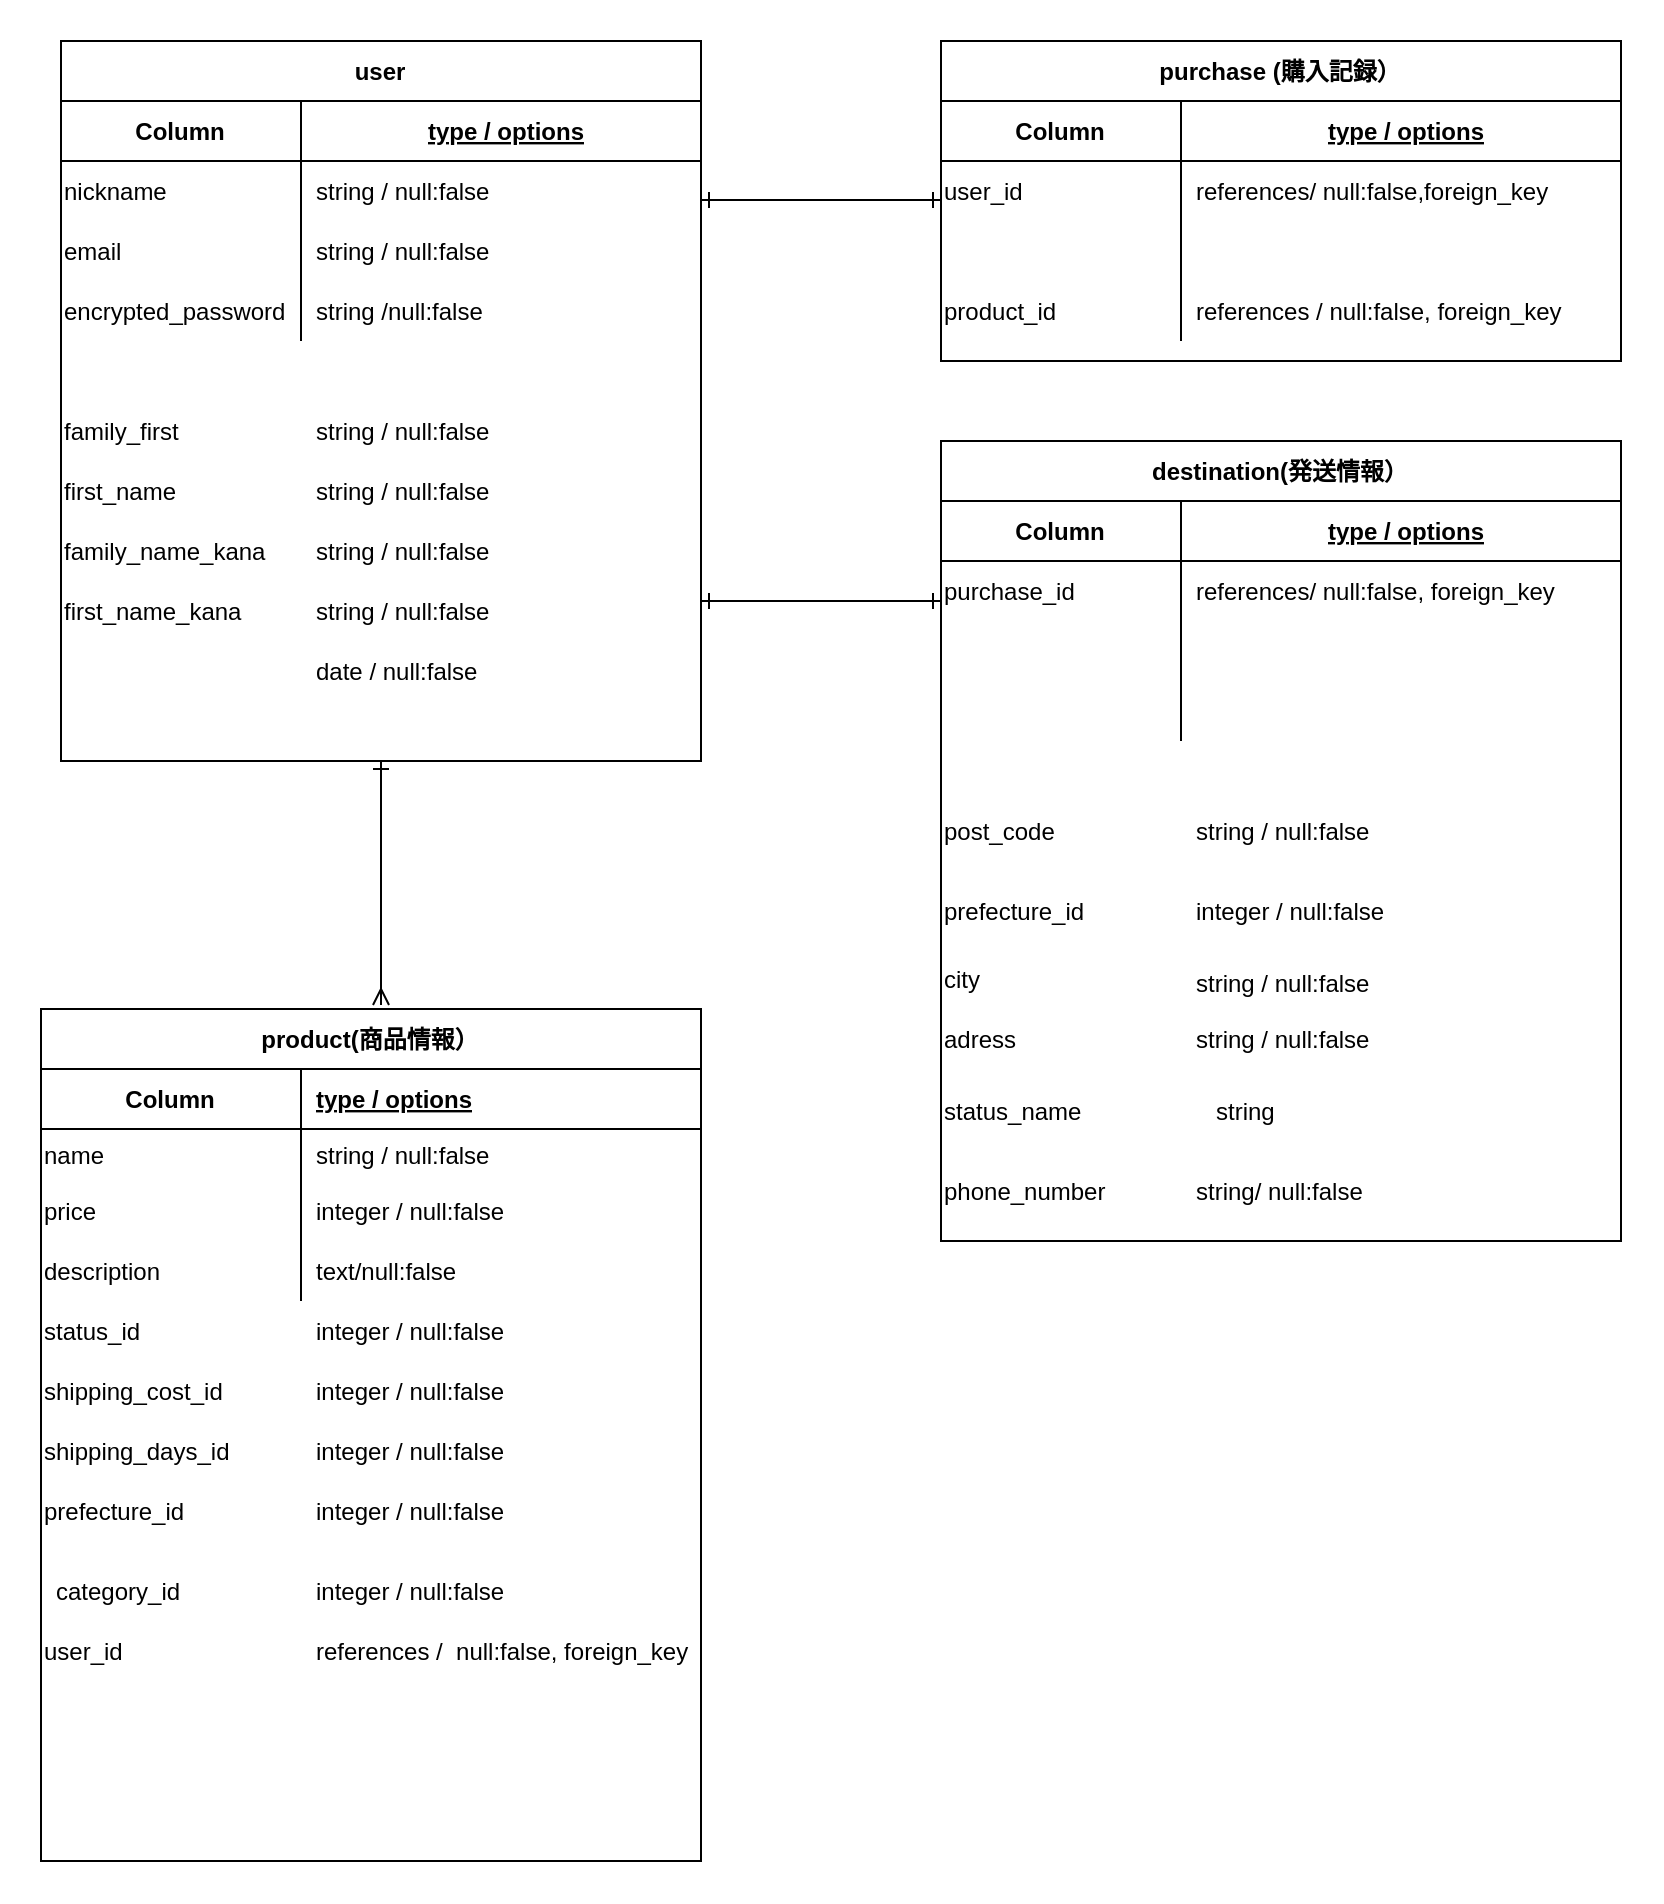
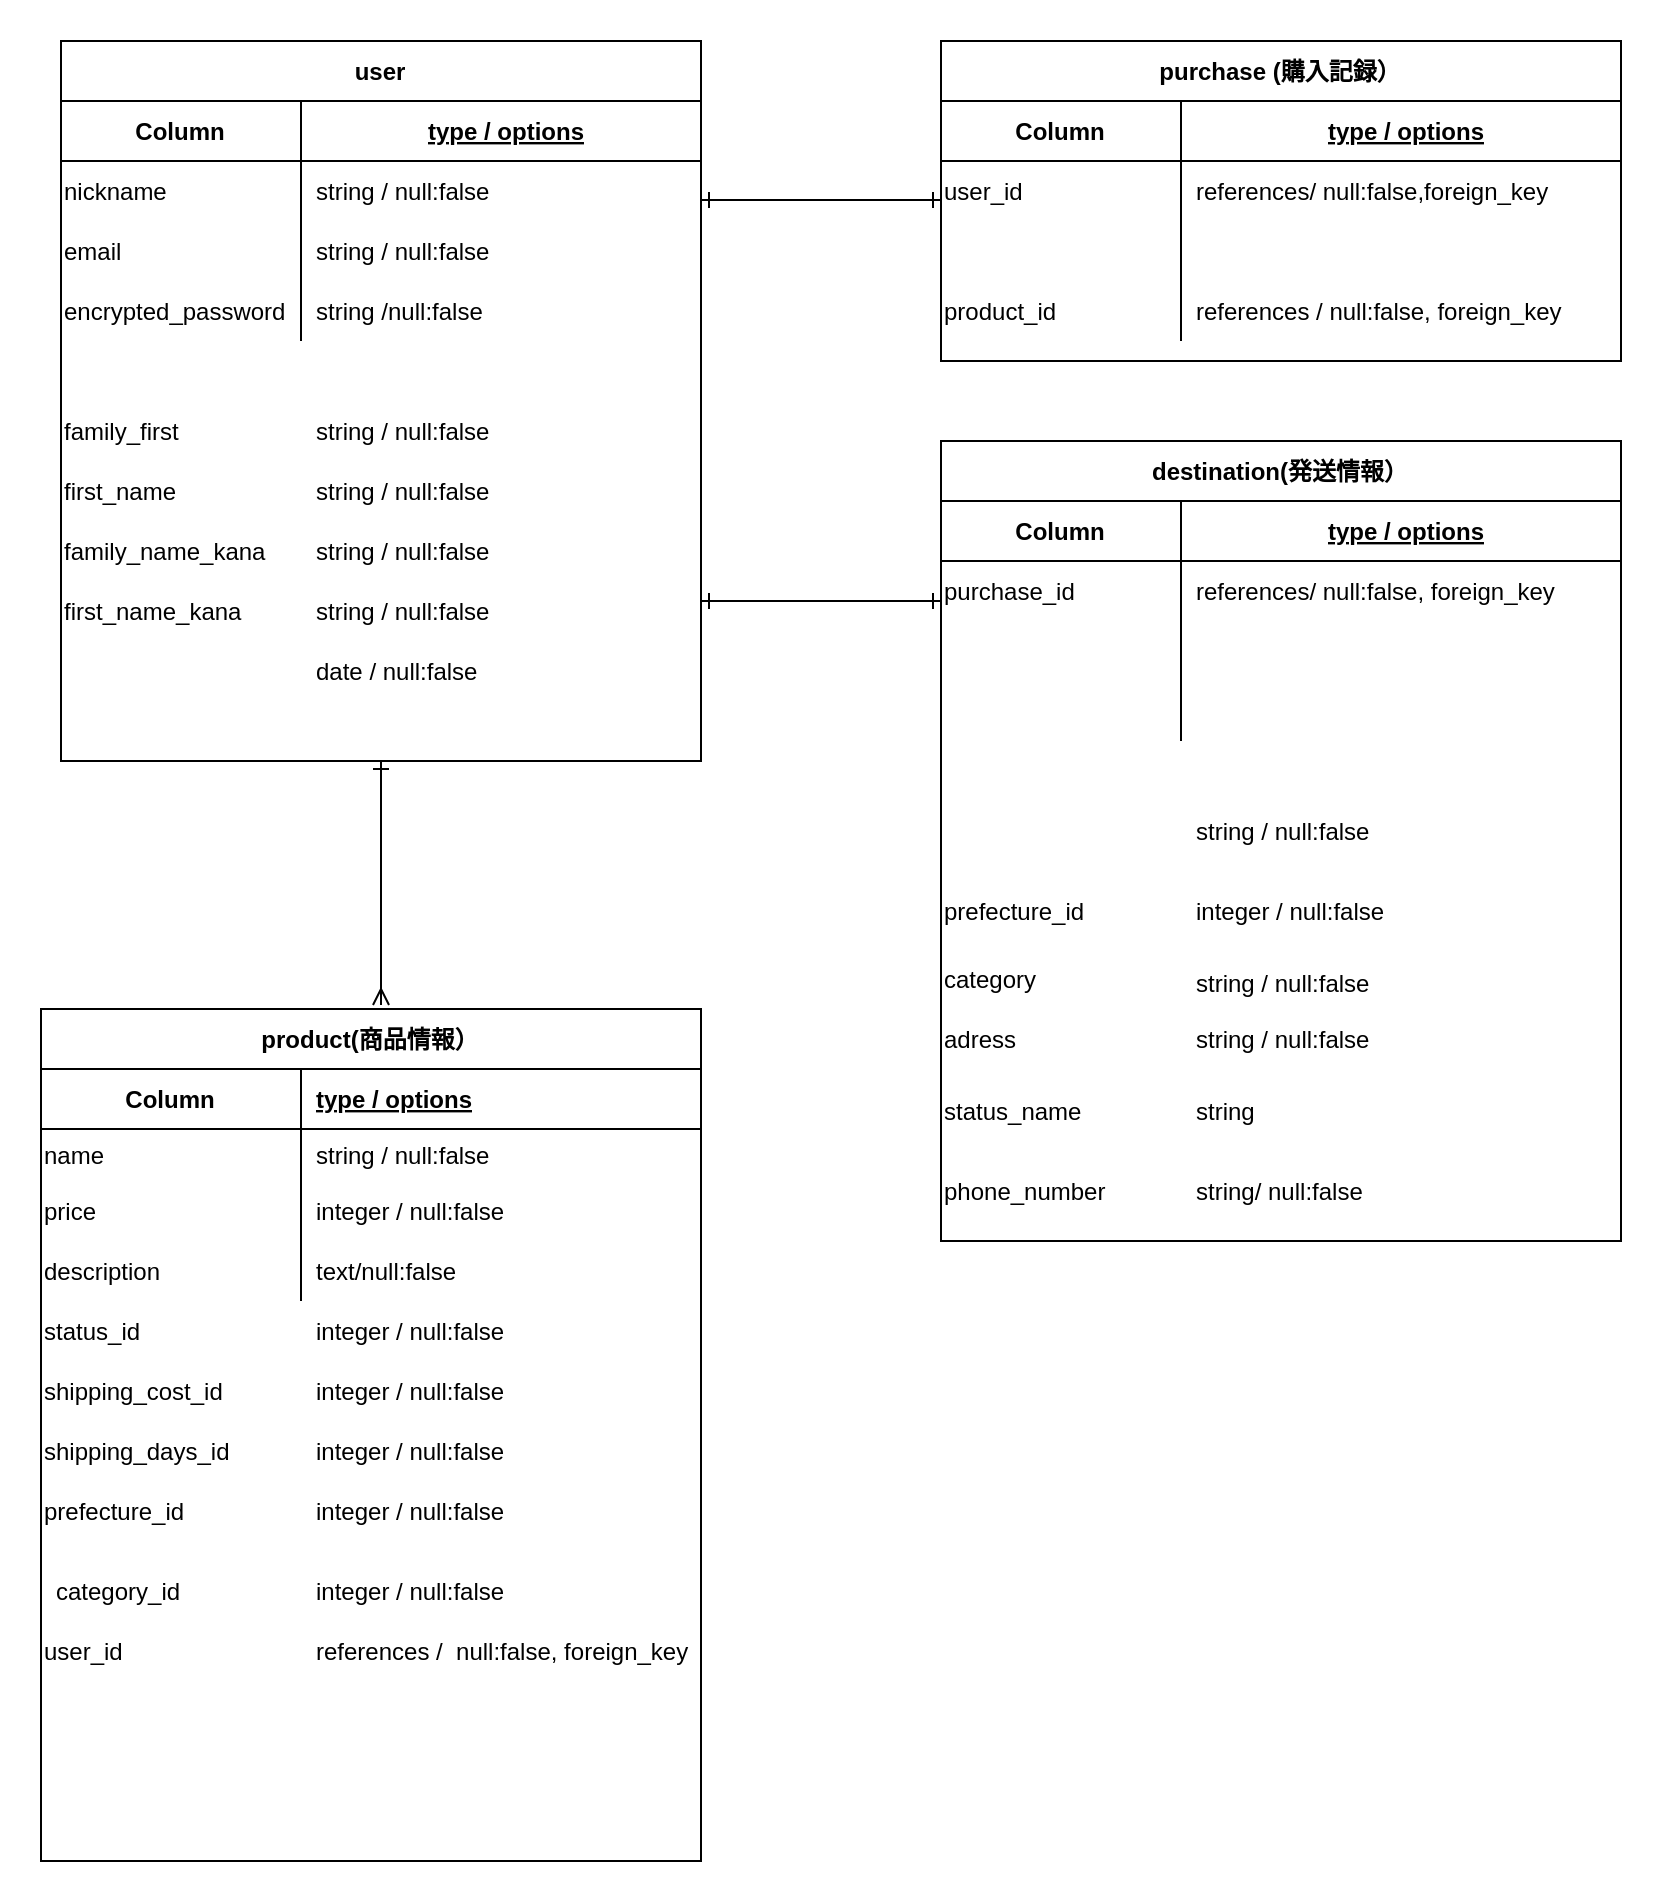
node "post_code": removed
node "city": label "city" -> "category"
node "string": moved (1381, 1111) -> (1361, 1111)
